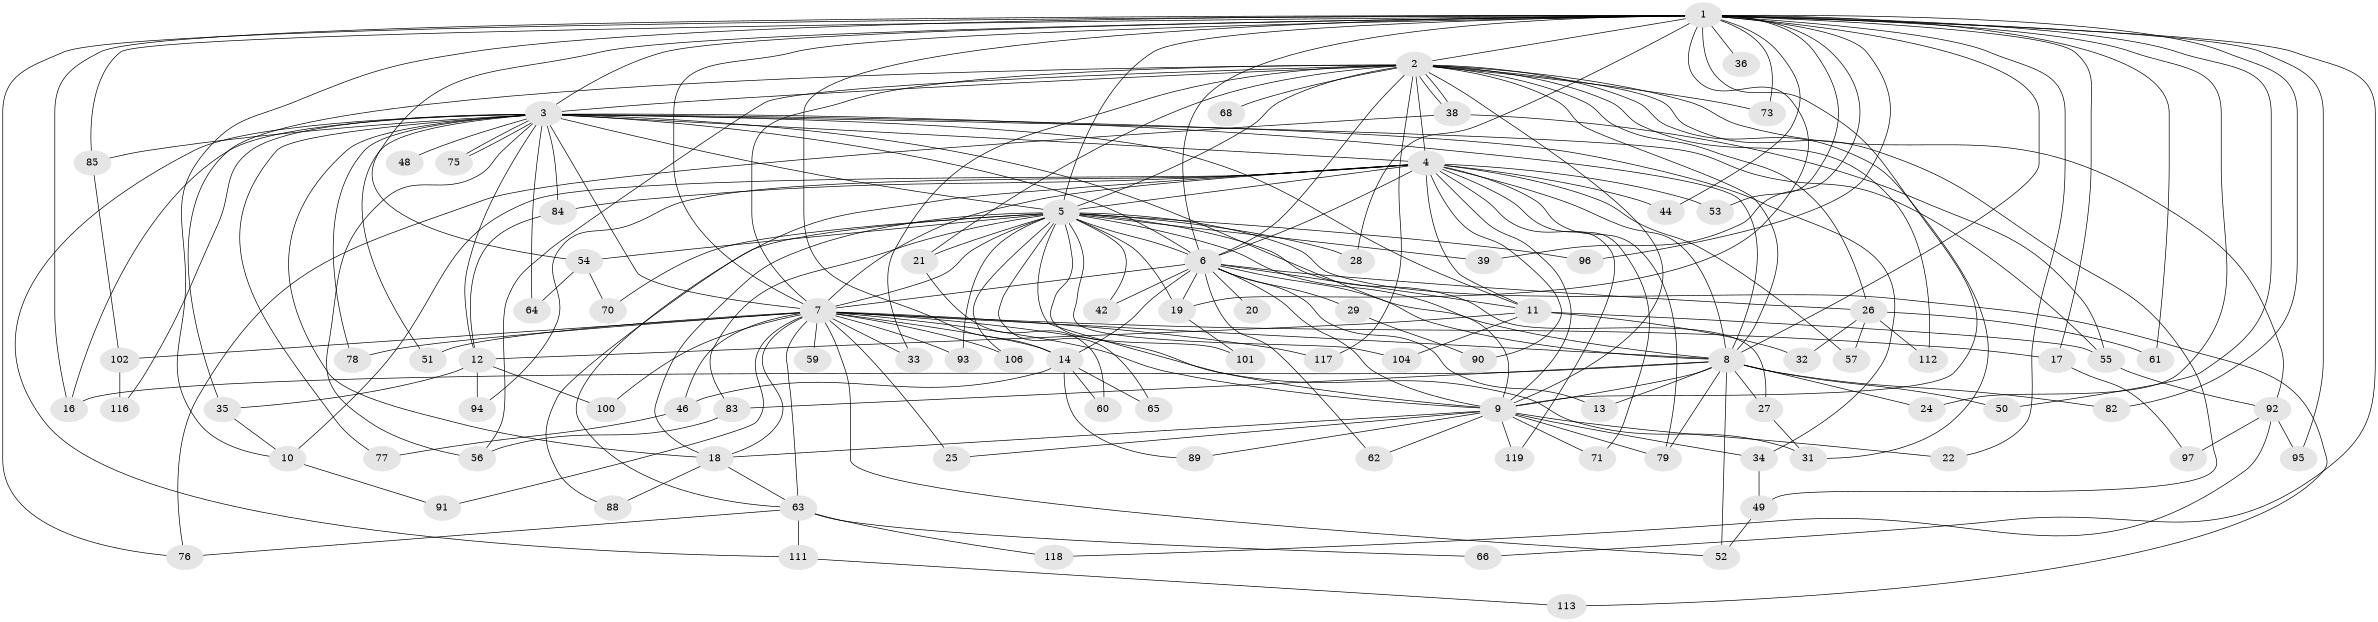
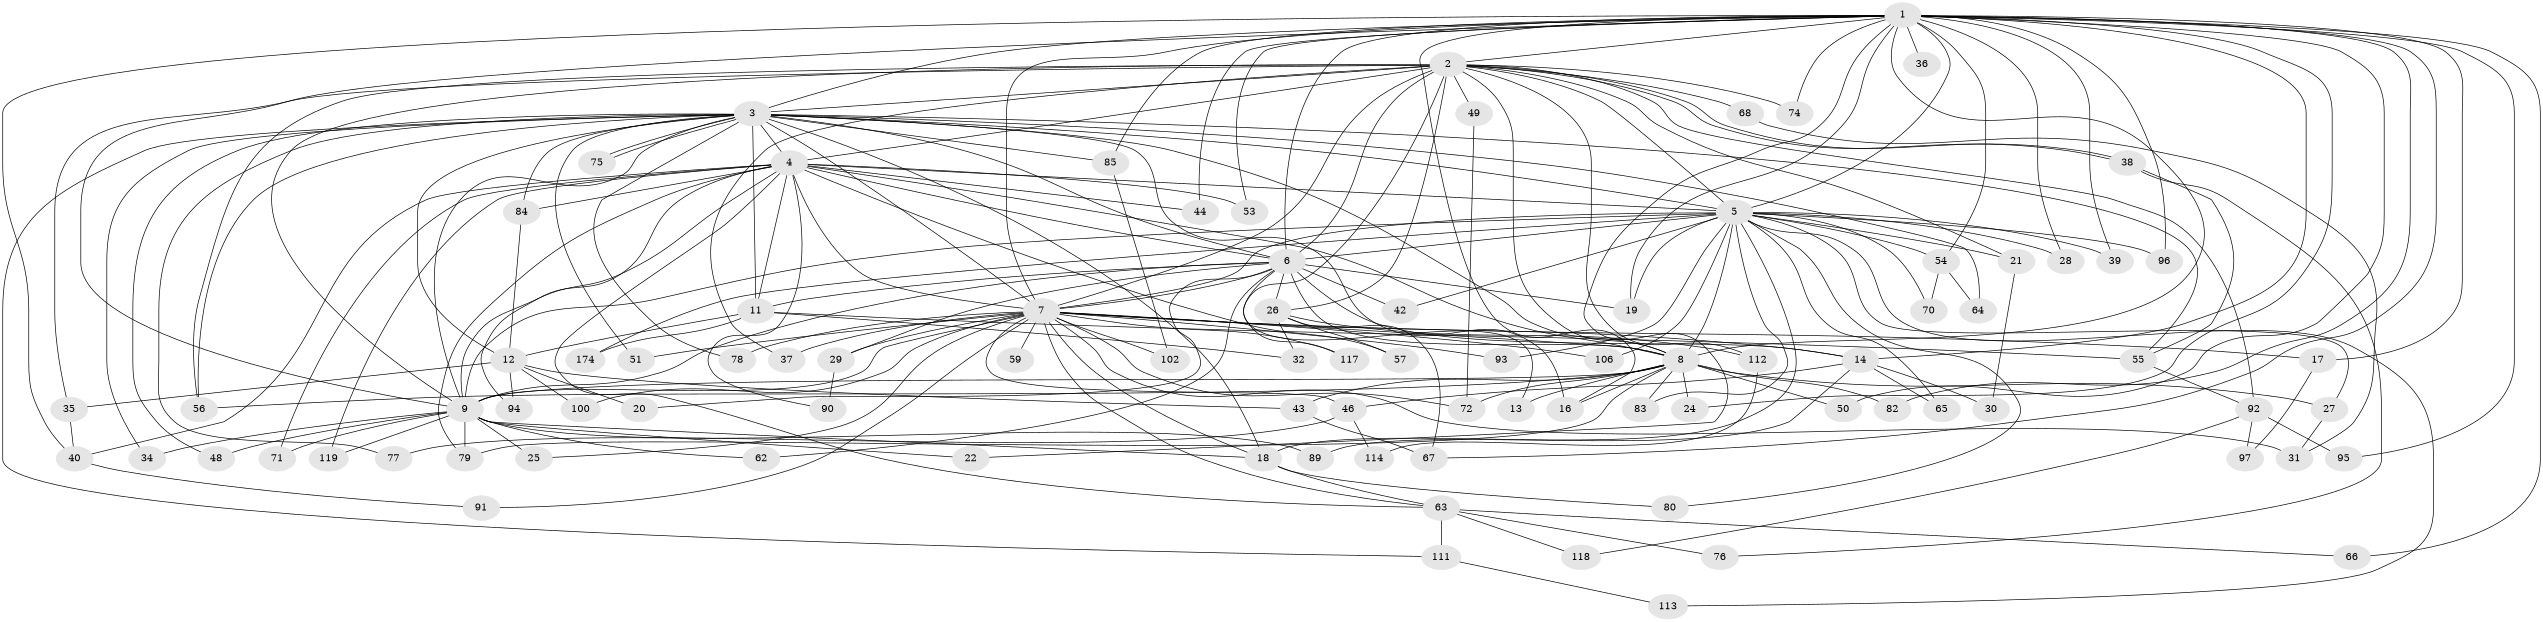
edge "1" -- "76": removed
node "73": label "73" -> "74"
edge "2" -- "31": now "68" -- "31"
edge "7" -- "29": added
node "33": label "33" -> "37"
node "101": removed
node "104": label "104" -> "174"
node "61": label "61" -> "67"
edge "12" -- "20": added
node "116": removed
node "60": label "60" -> "30"
node "43": added
edge "9" -- "48": added
edge "83" -- "56": now "8" -- "56"
node "10": label "10" -> "40"
node "114": added
edge "34" -- "49": removed
node "88": label "88" -> "80"
node "52": label "52" -> "72"
